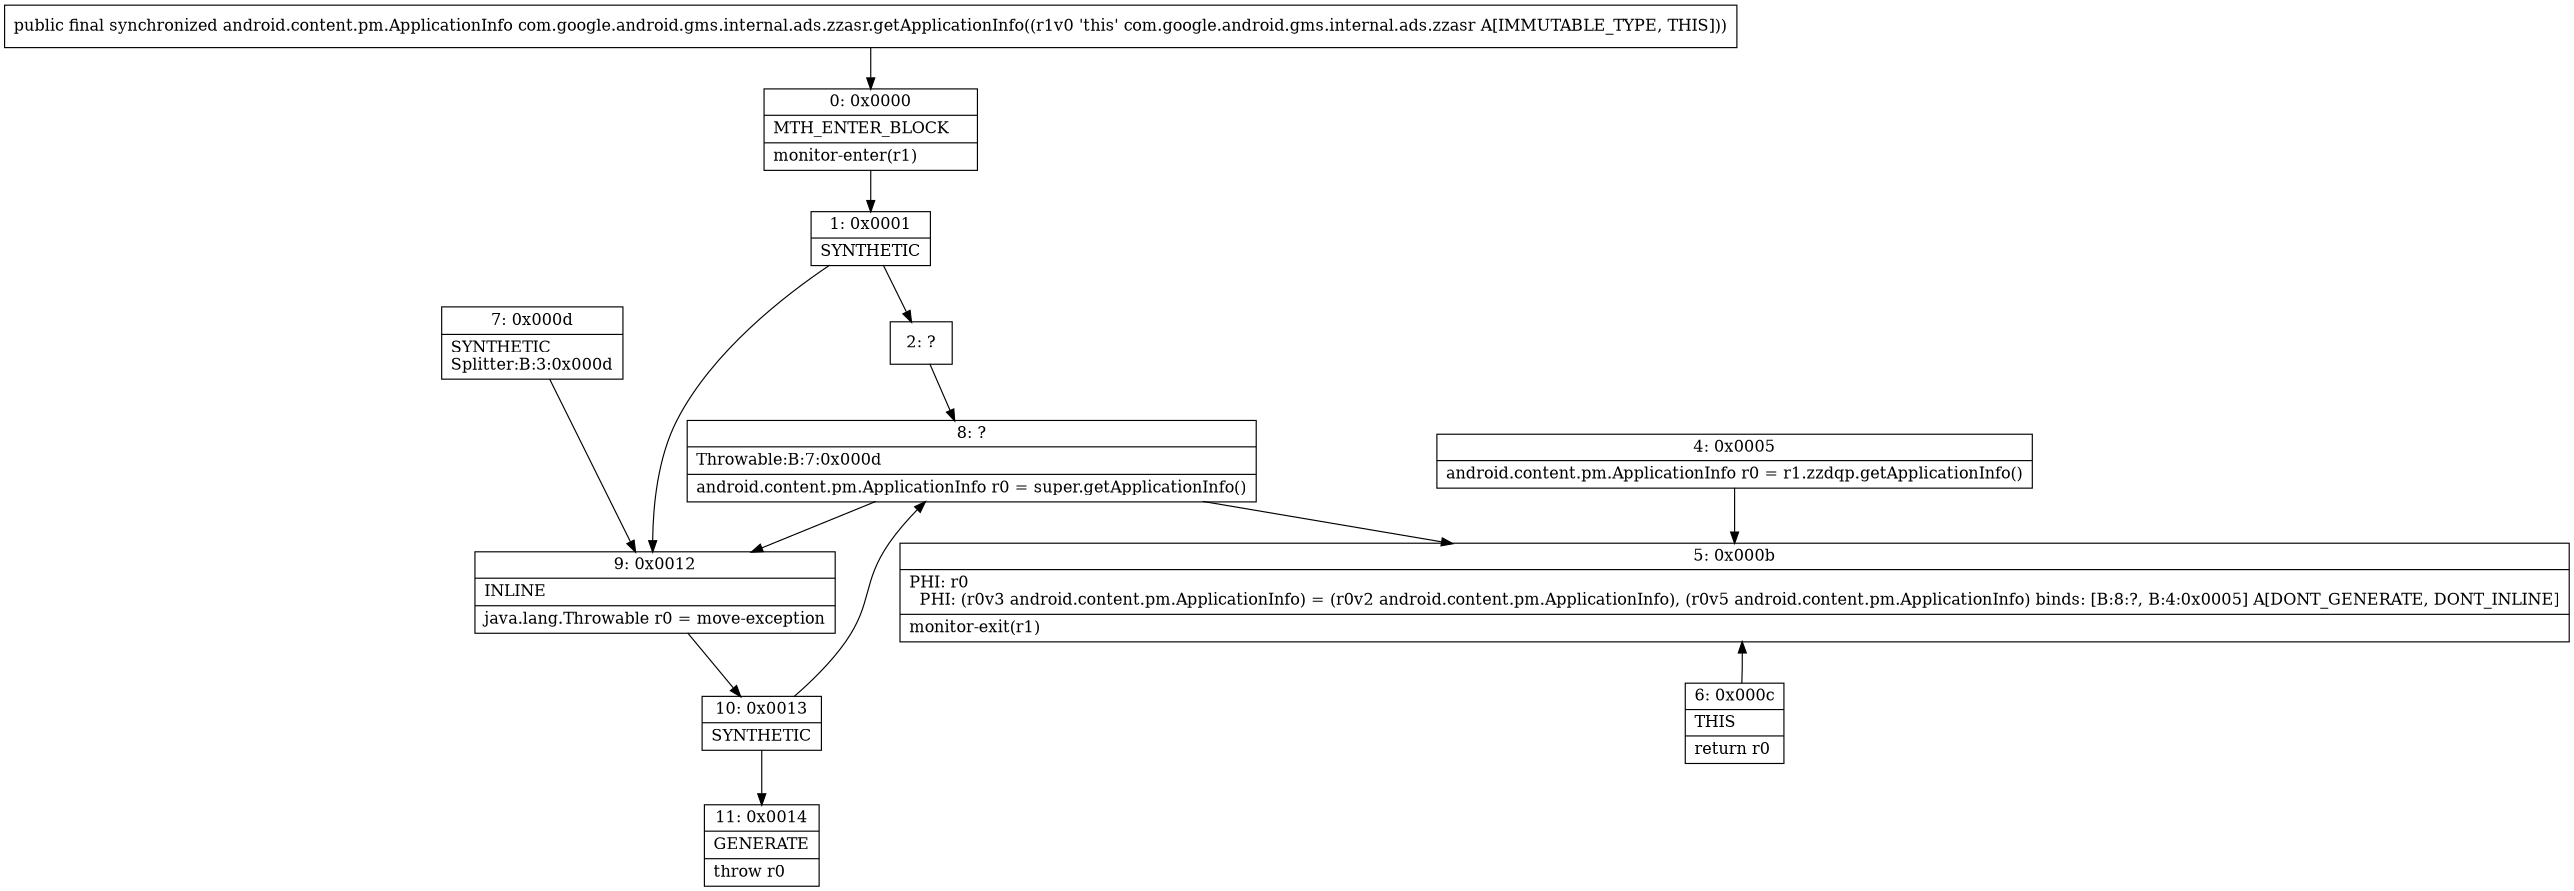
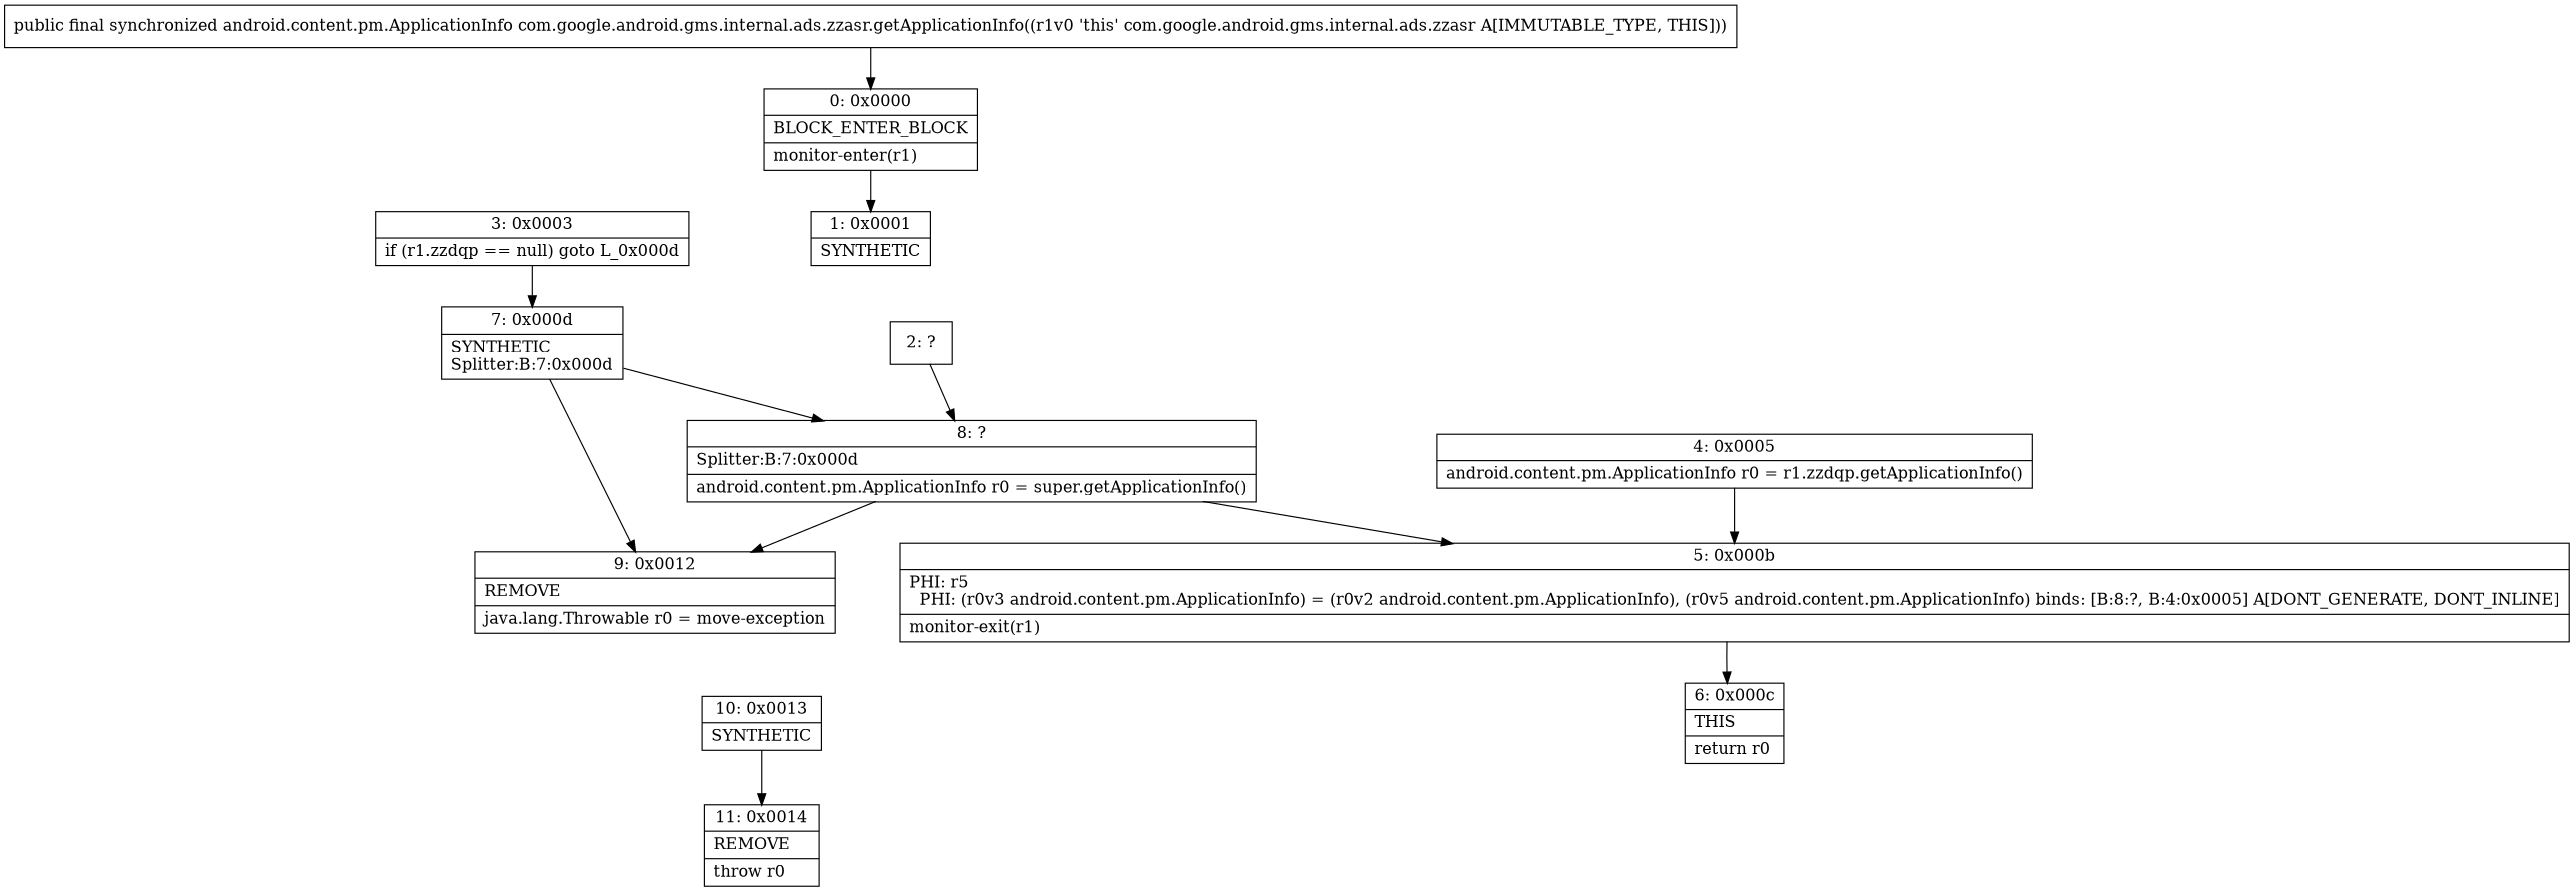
node "0: 0x0000": text "MTH_ENTER_BLOCK" -> "BLOCK_ENTER_BLOCK"
node "3: 0x0003": added
edge "1: 0x0001" -> "2: ?": removed
node "7: 0x000d": text "Splitter:B:3:0x000d" -> "Splitter:B:7:0x000d"
edge "1: 0x0001" -> "9: 0x0012": removed
node "8: ?": text "Throwable:B:7:0x000d" -> "Splitter:B:7:0x000d"
node "5: 0x000b": text "PHI: r0" -> "PHI: r5"
node "9: 0x0012": text "INLINE" -> "REMOVE"
edge "10: 0x0013" -> "8: ?": now "7: 0x000d" -> "8: ?"
edge "9: 0x0012" -> "10: 0x0013": removed
edge "6: 0x000c" -> "5: 0x000b": reversed
node "11: 0x0014": text "GENERATE" -> "REMOVE"
